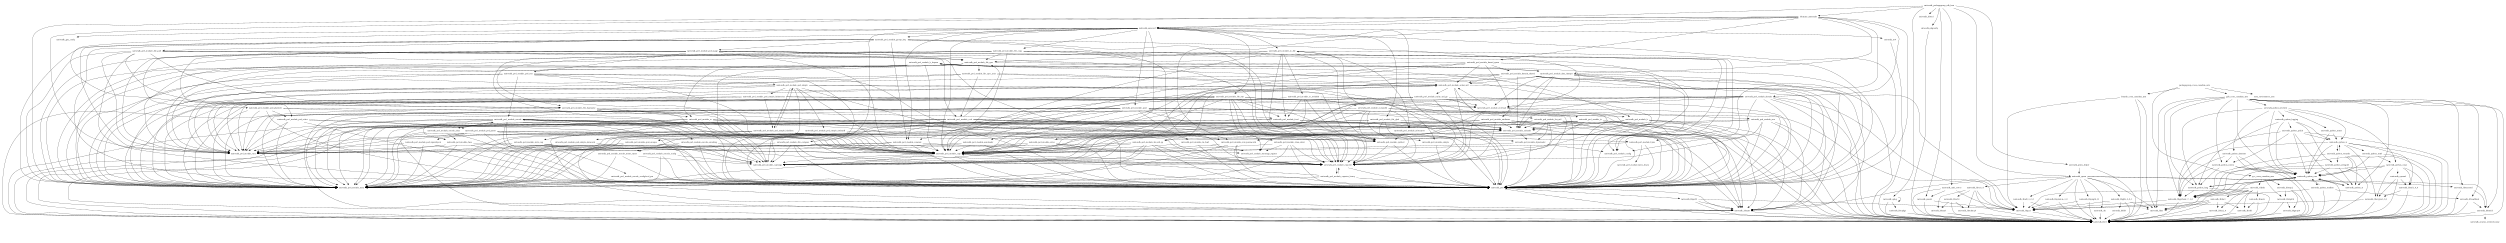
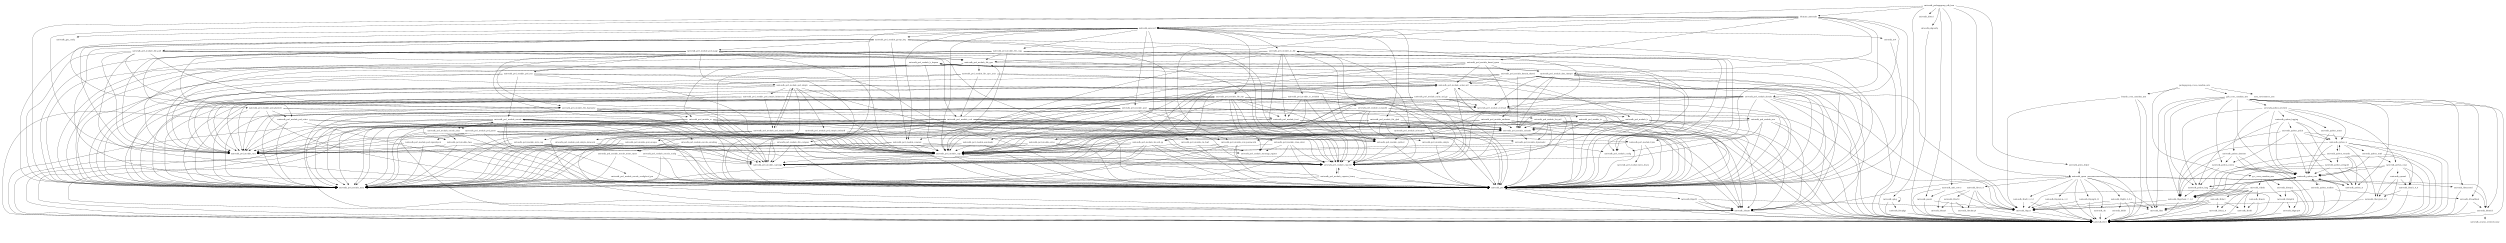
edge "nativesdk_perl_module_pod_text" -> "nativesdk_perl_module_pod_simple": now "nativesdk_perl_module_pod_usage" -> "nativesdk_perl_module_pod_simple"
